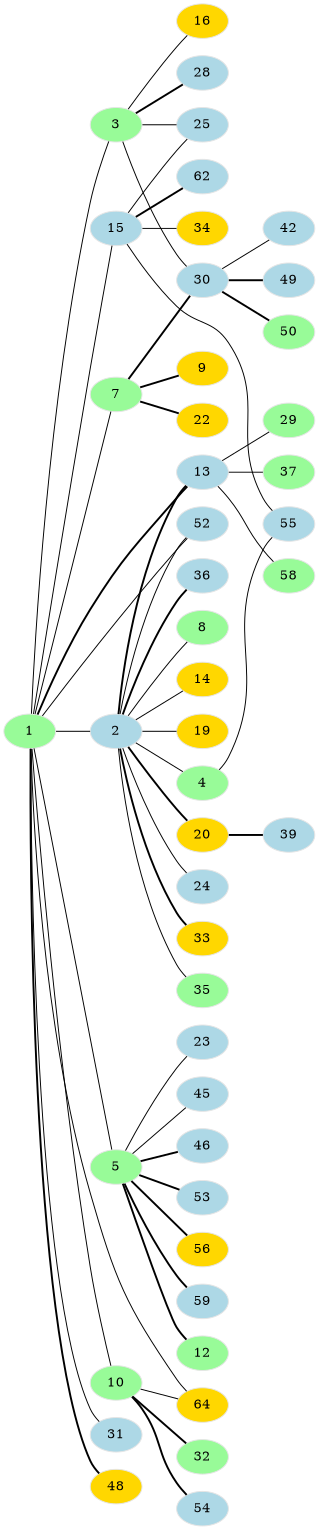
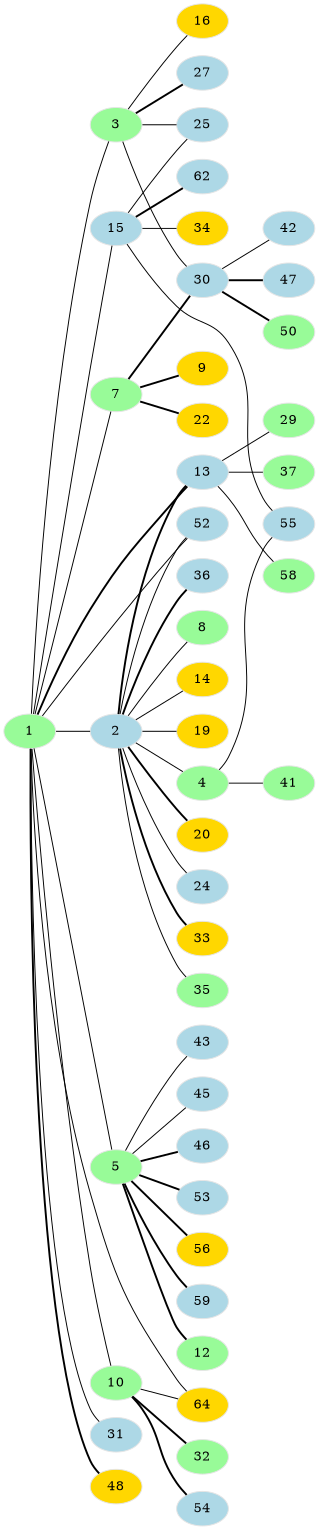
node "28": label "28" -> "27"
node "49": label "49" -> "47"
node "41": added
node "39": removed
node "23": label "23" -> "43"
